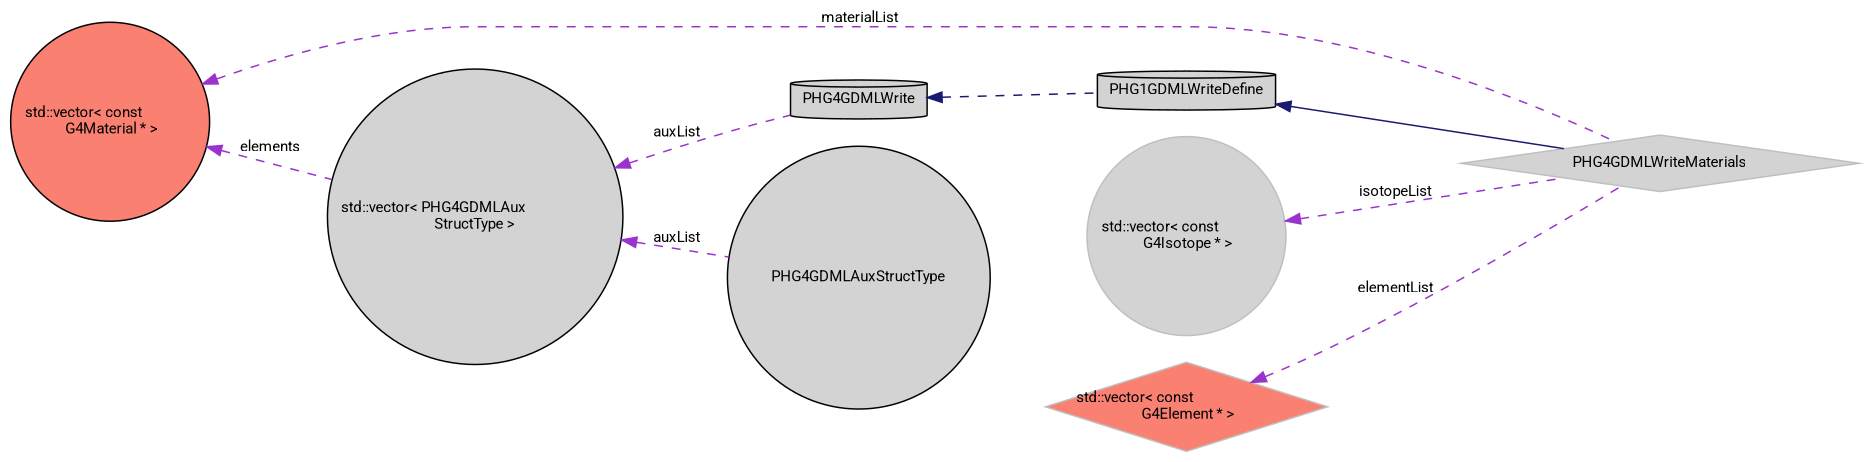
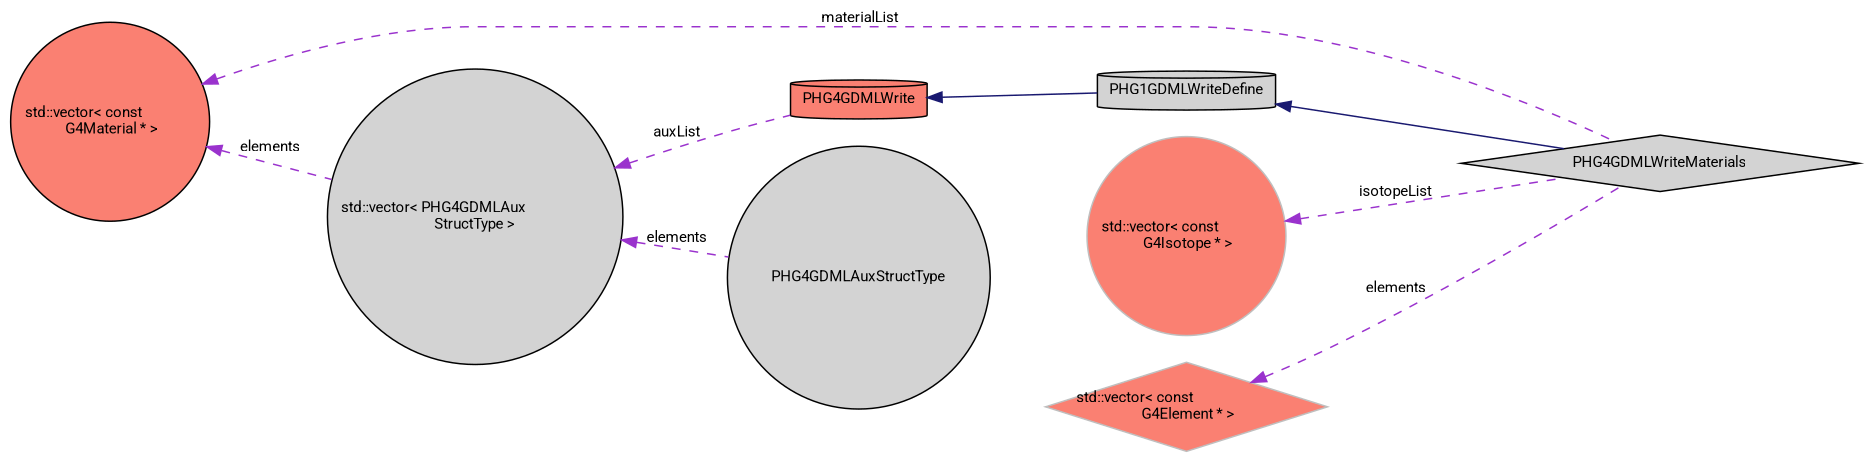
edge "PHG1GDMLWriteDefine" -> "PHG4GDMLWrite": style dashed -> solid
node "PHG4GDMLWrite": fillcolor lightgrey -> salmon
node "PHG4GDMLWriteMaterials": color grey75 -> black
node "std::vector< const G4Isotope * >": fillcolor lightgrey -> salmon
edge "PHG4GDMLAuxStructType" -> "std::vector< PHG4GDMLAux StructType >": label " auxList" -> " elements"
edge "PHG4GDMLWriteMaterials" -> "std::vector< const G4Element * >": label " elementList" -> " elements"
